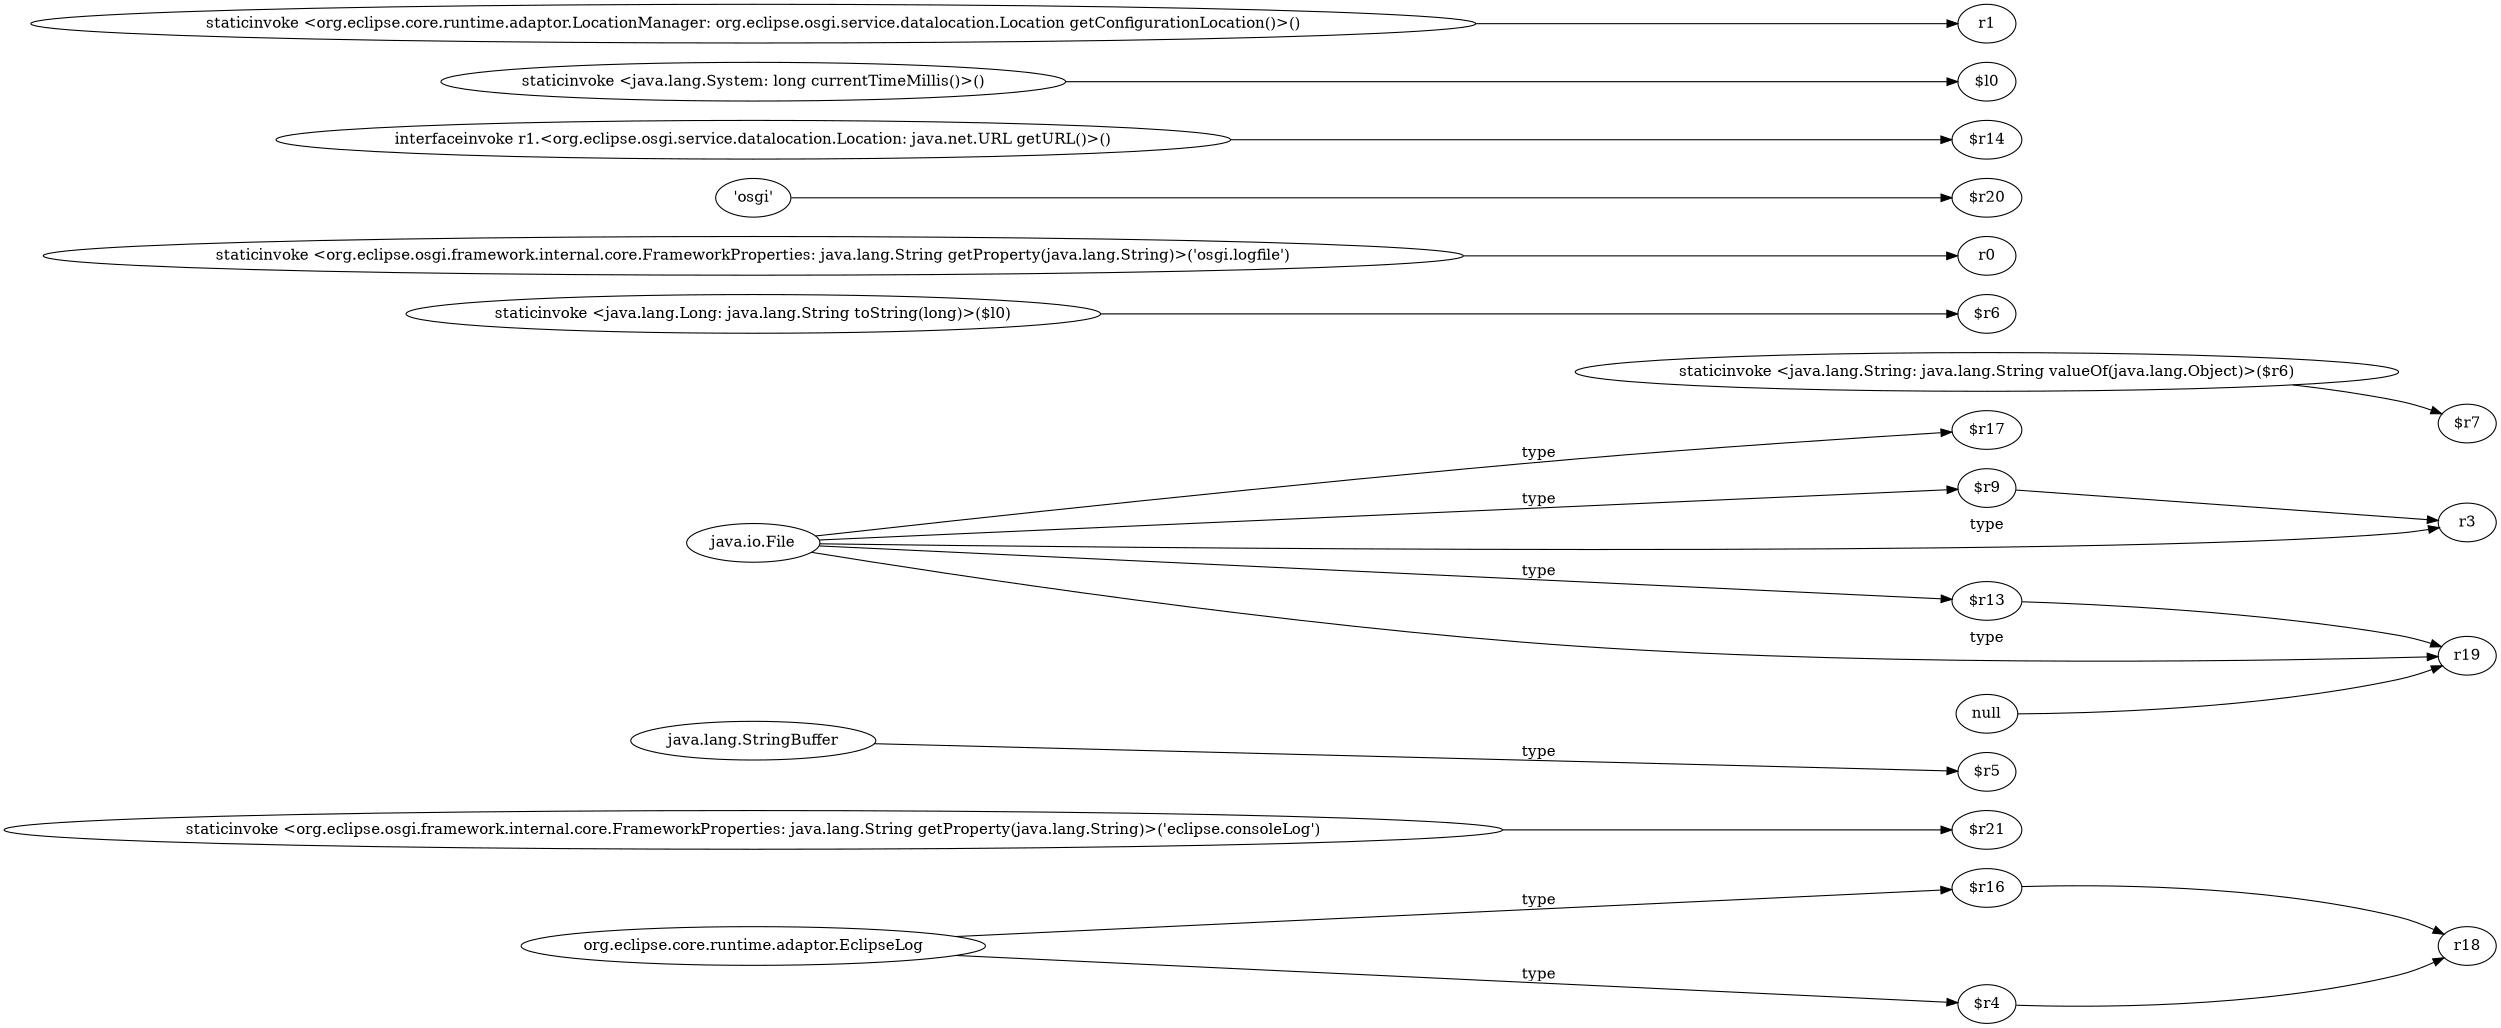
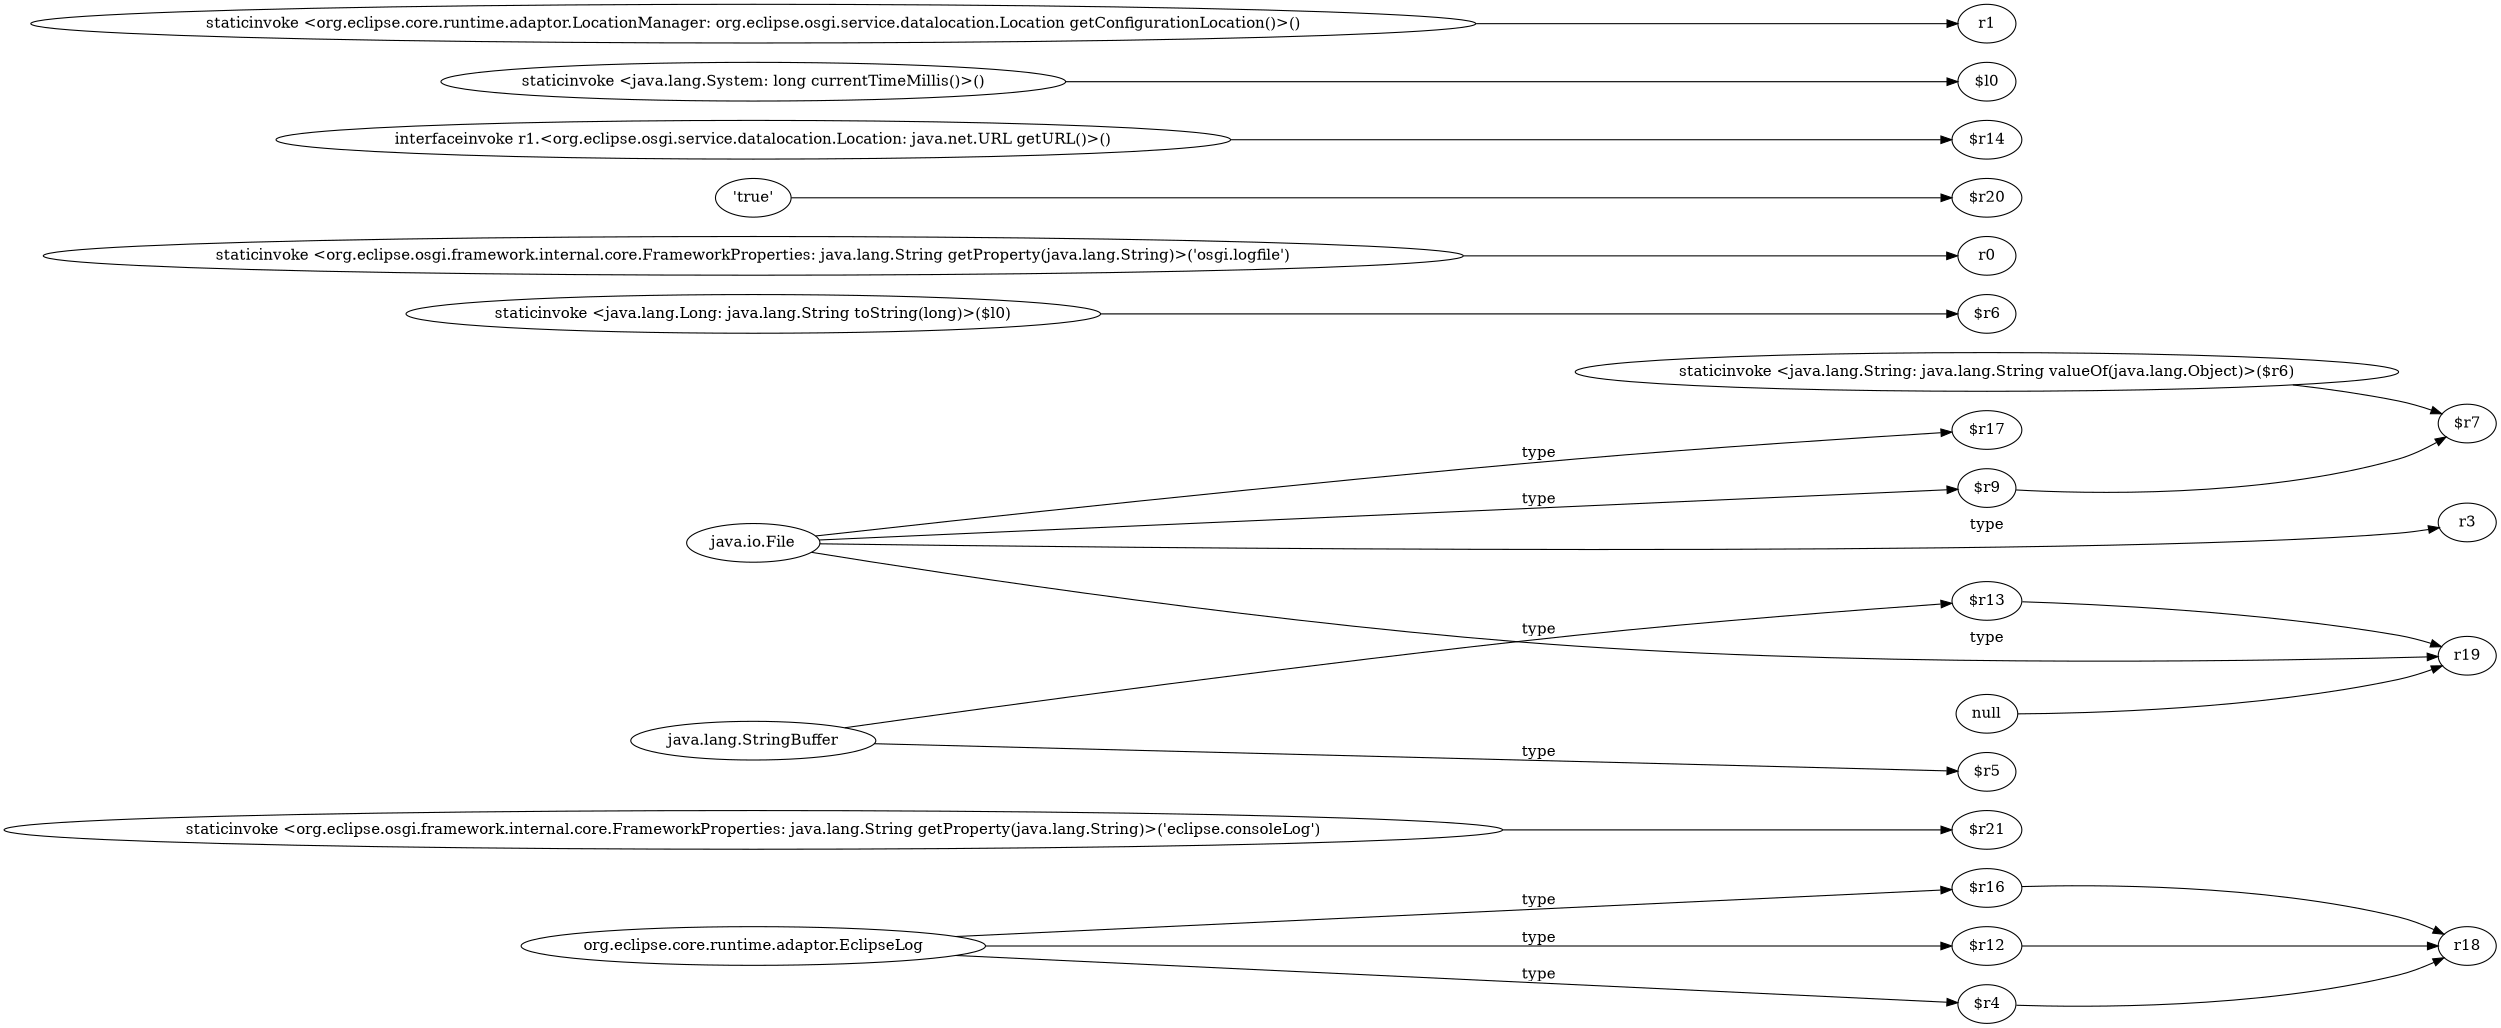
node "'osgi'": label "'osgi'" -> "'true'"
edge "$r9" -> "r3": now "$r9" -> "$r7"
edge "java.io.File" -> "$r13": now "java.lang.StringBuffer" -> "$r13"
node "$r12": added
